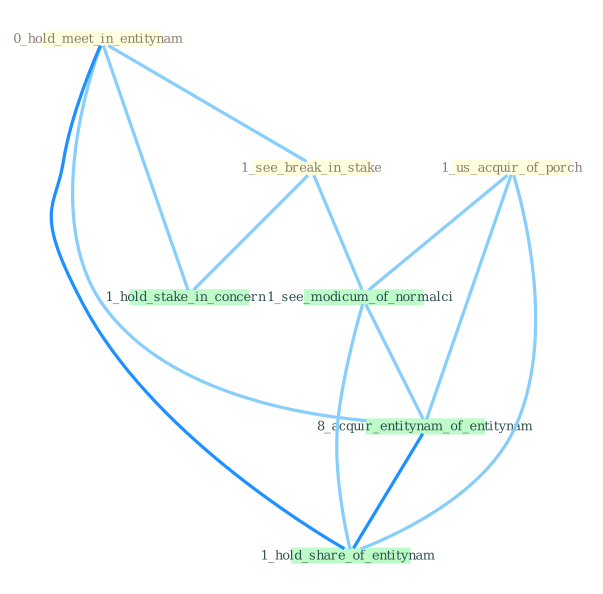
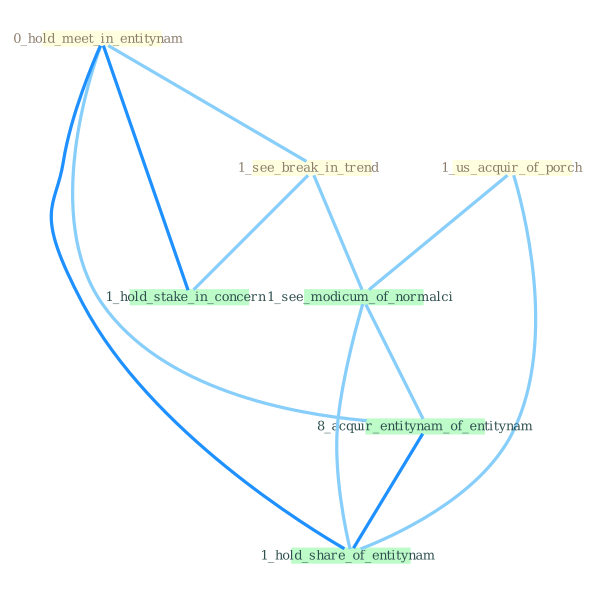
edge "0_hold_meet_in_entitynam" -- "1_hold_stake_in_concern": color #87cefa -> #1e90ff
node "1_see_break_in_stake": label "1_see_break_in_stake" -> "1_see_break_in_trend"
edge "1_us_acquir_of_porch" -- "8_acquir_entitynam_of_entitynam": removed
